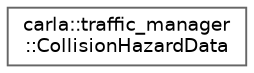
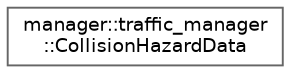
node "carla::traffic_manager ::CollisionHazardData": label "carla::traffic_manager ::CollisionHazardData" -> "manager::traffic_manager ::CollisionHazardData"
